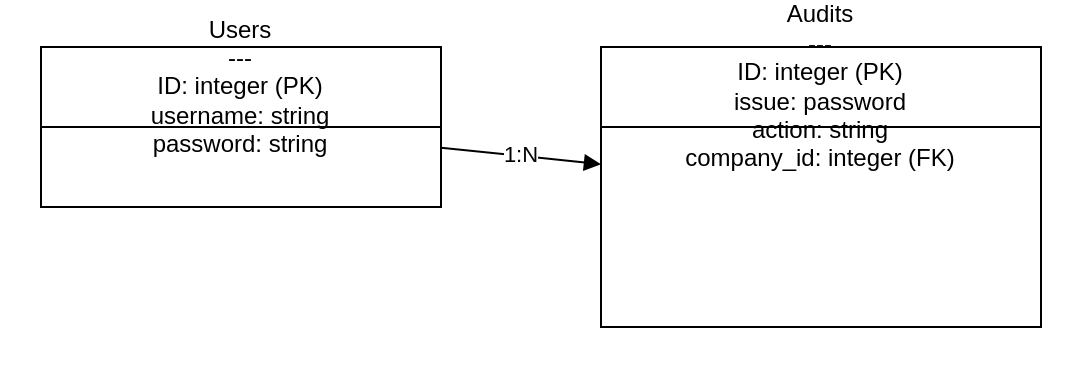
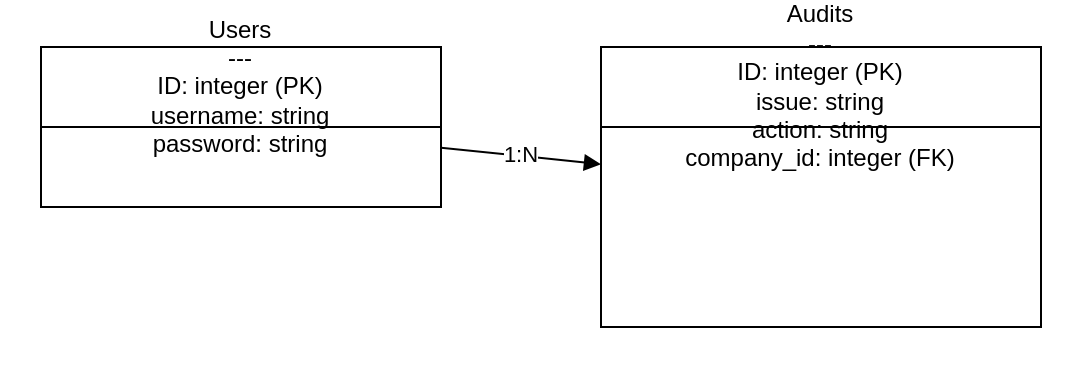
node "Audits --- ID: integer (PK) issue: password action: string company_id: integer (FK)": label "Audits --- ID: integer (PK) issue: password action: string company_id: integer (FK)" -> "Audits --- ID: integer (PK) issue: string action: string company_id: integer (FK)"
